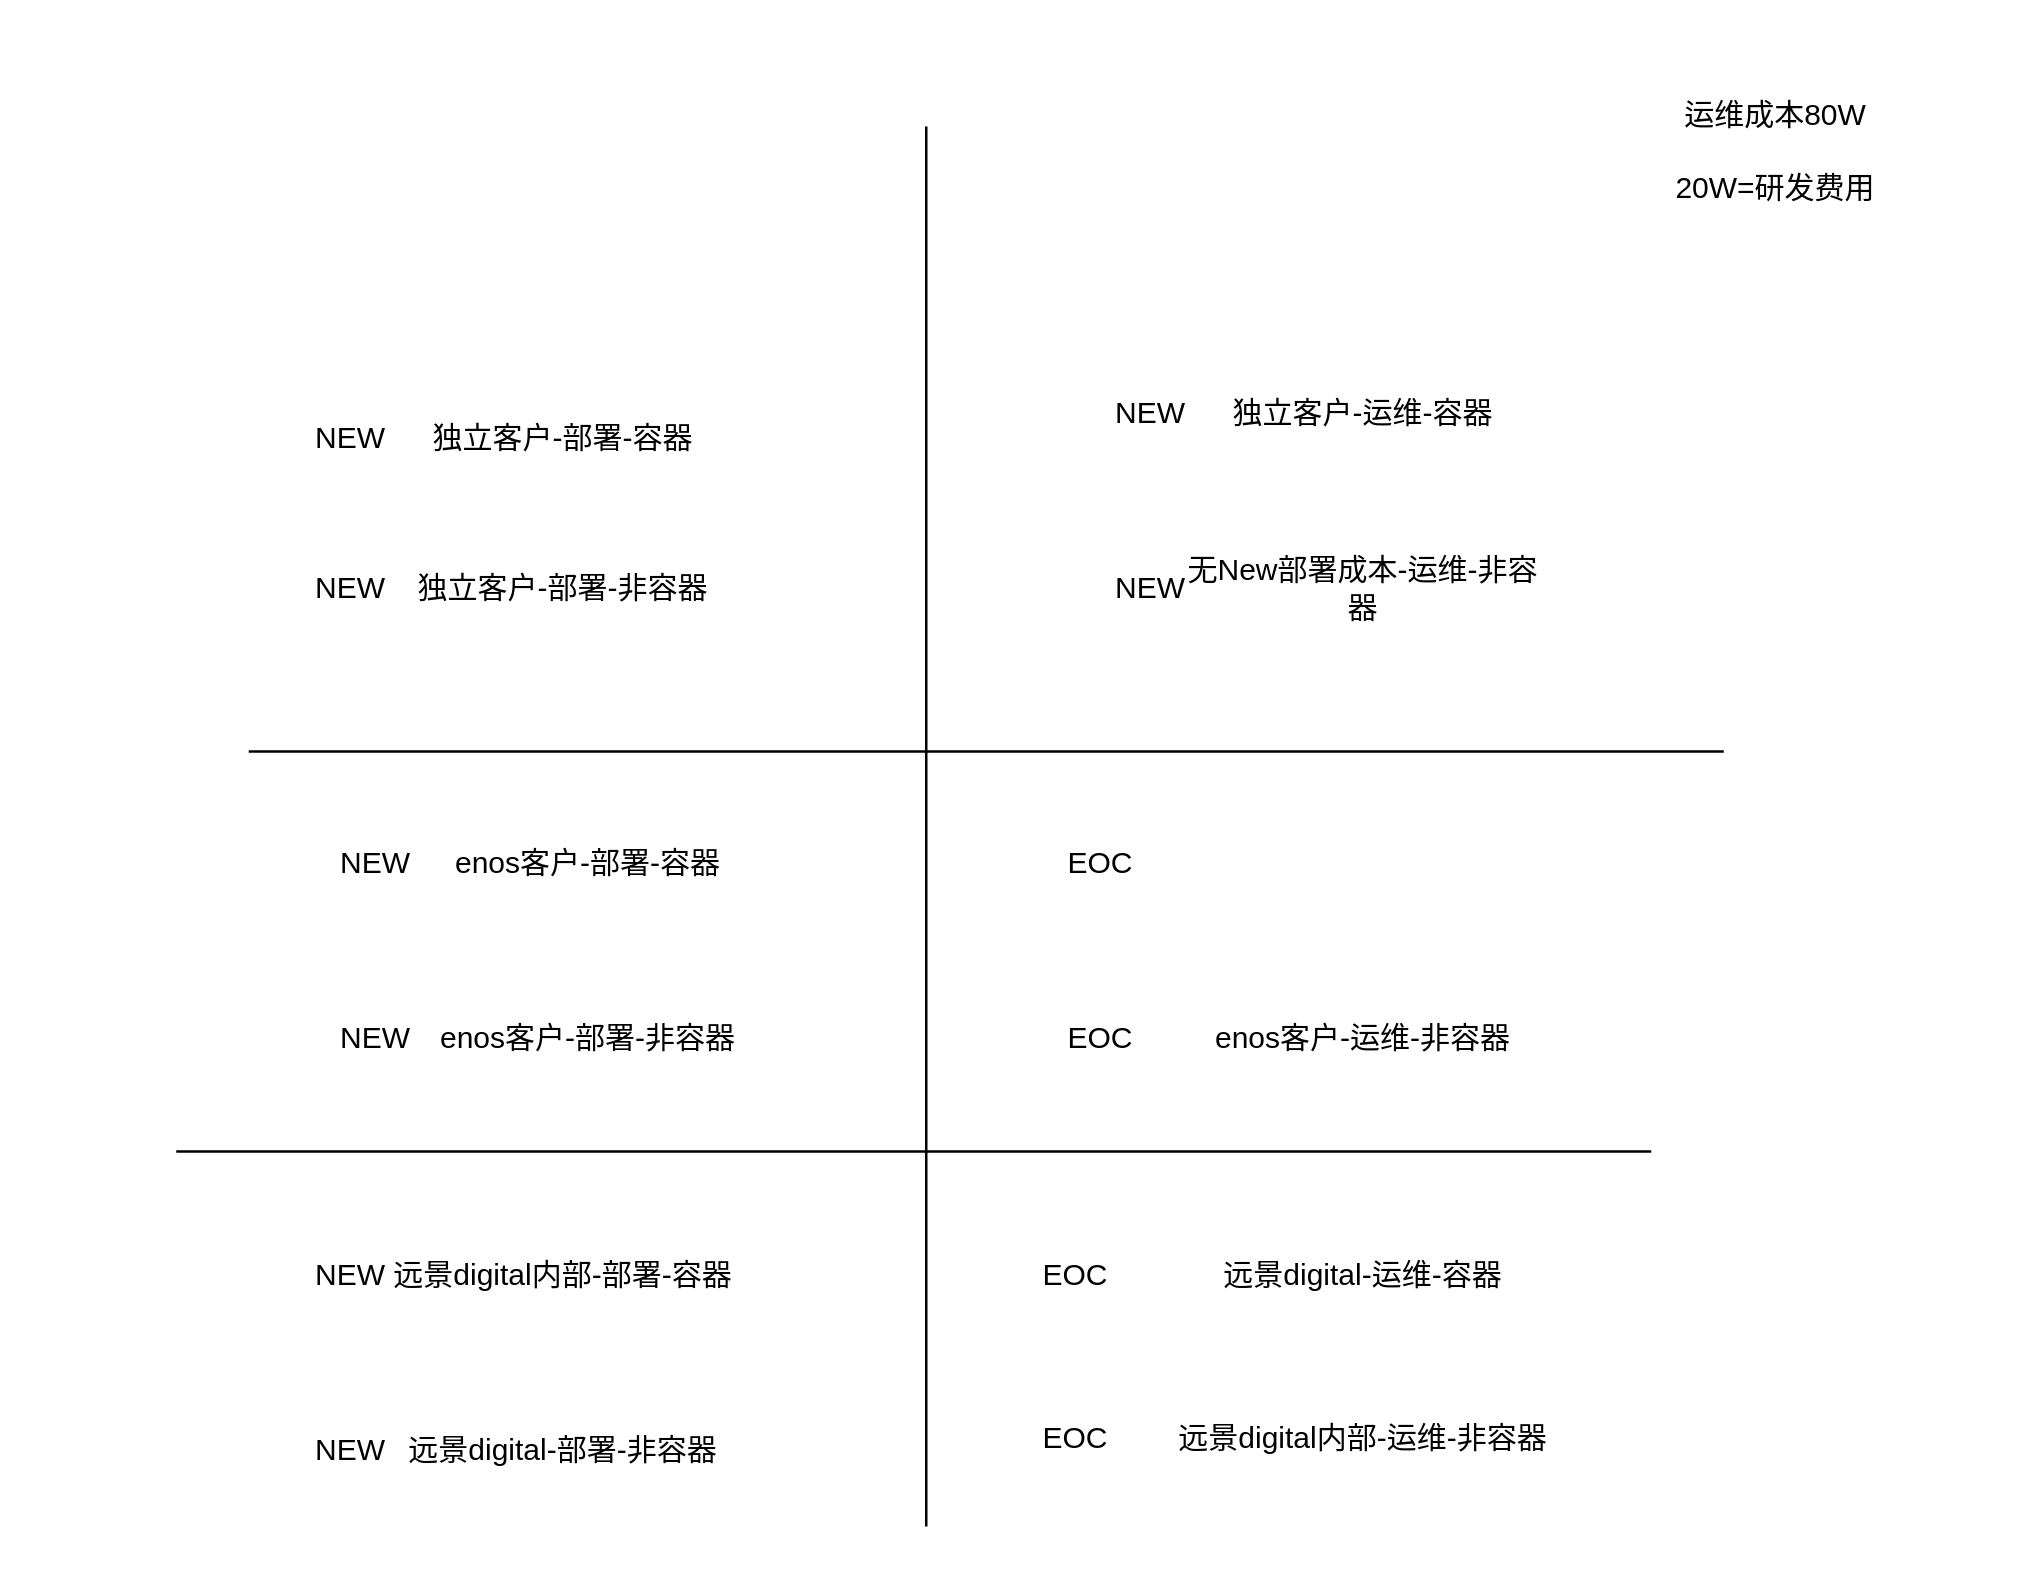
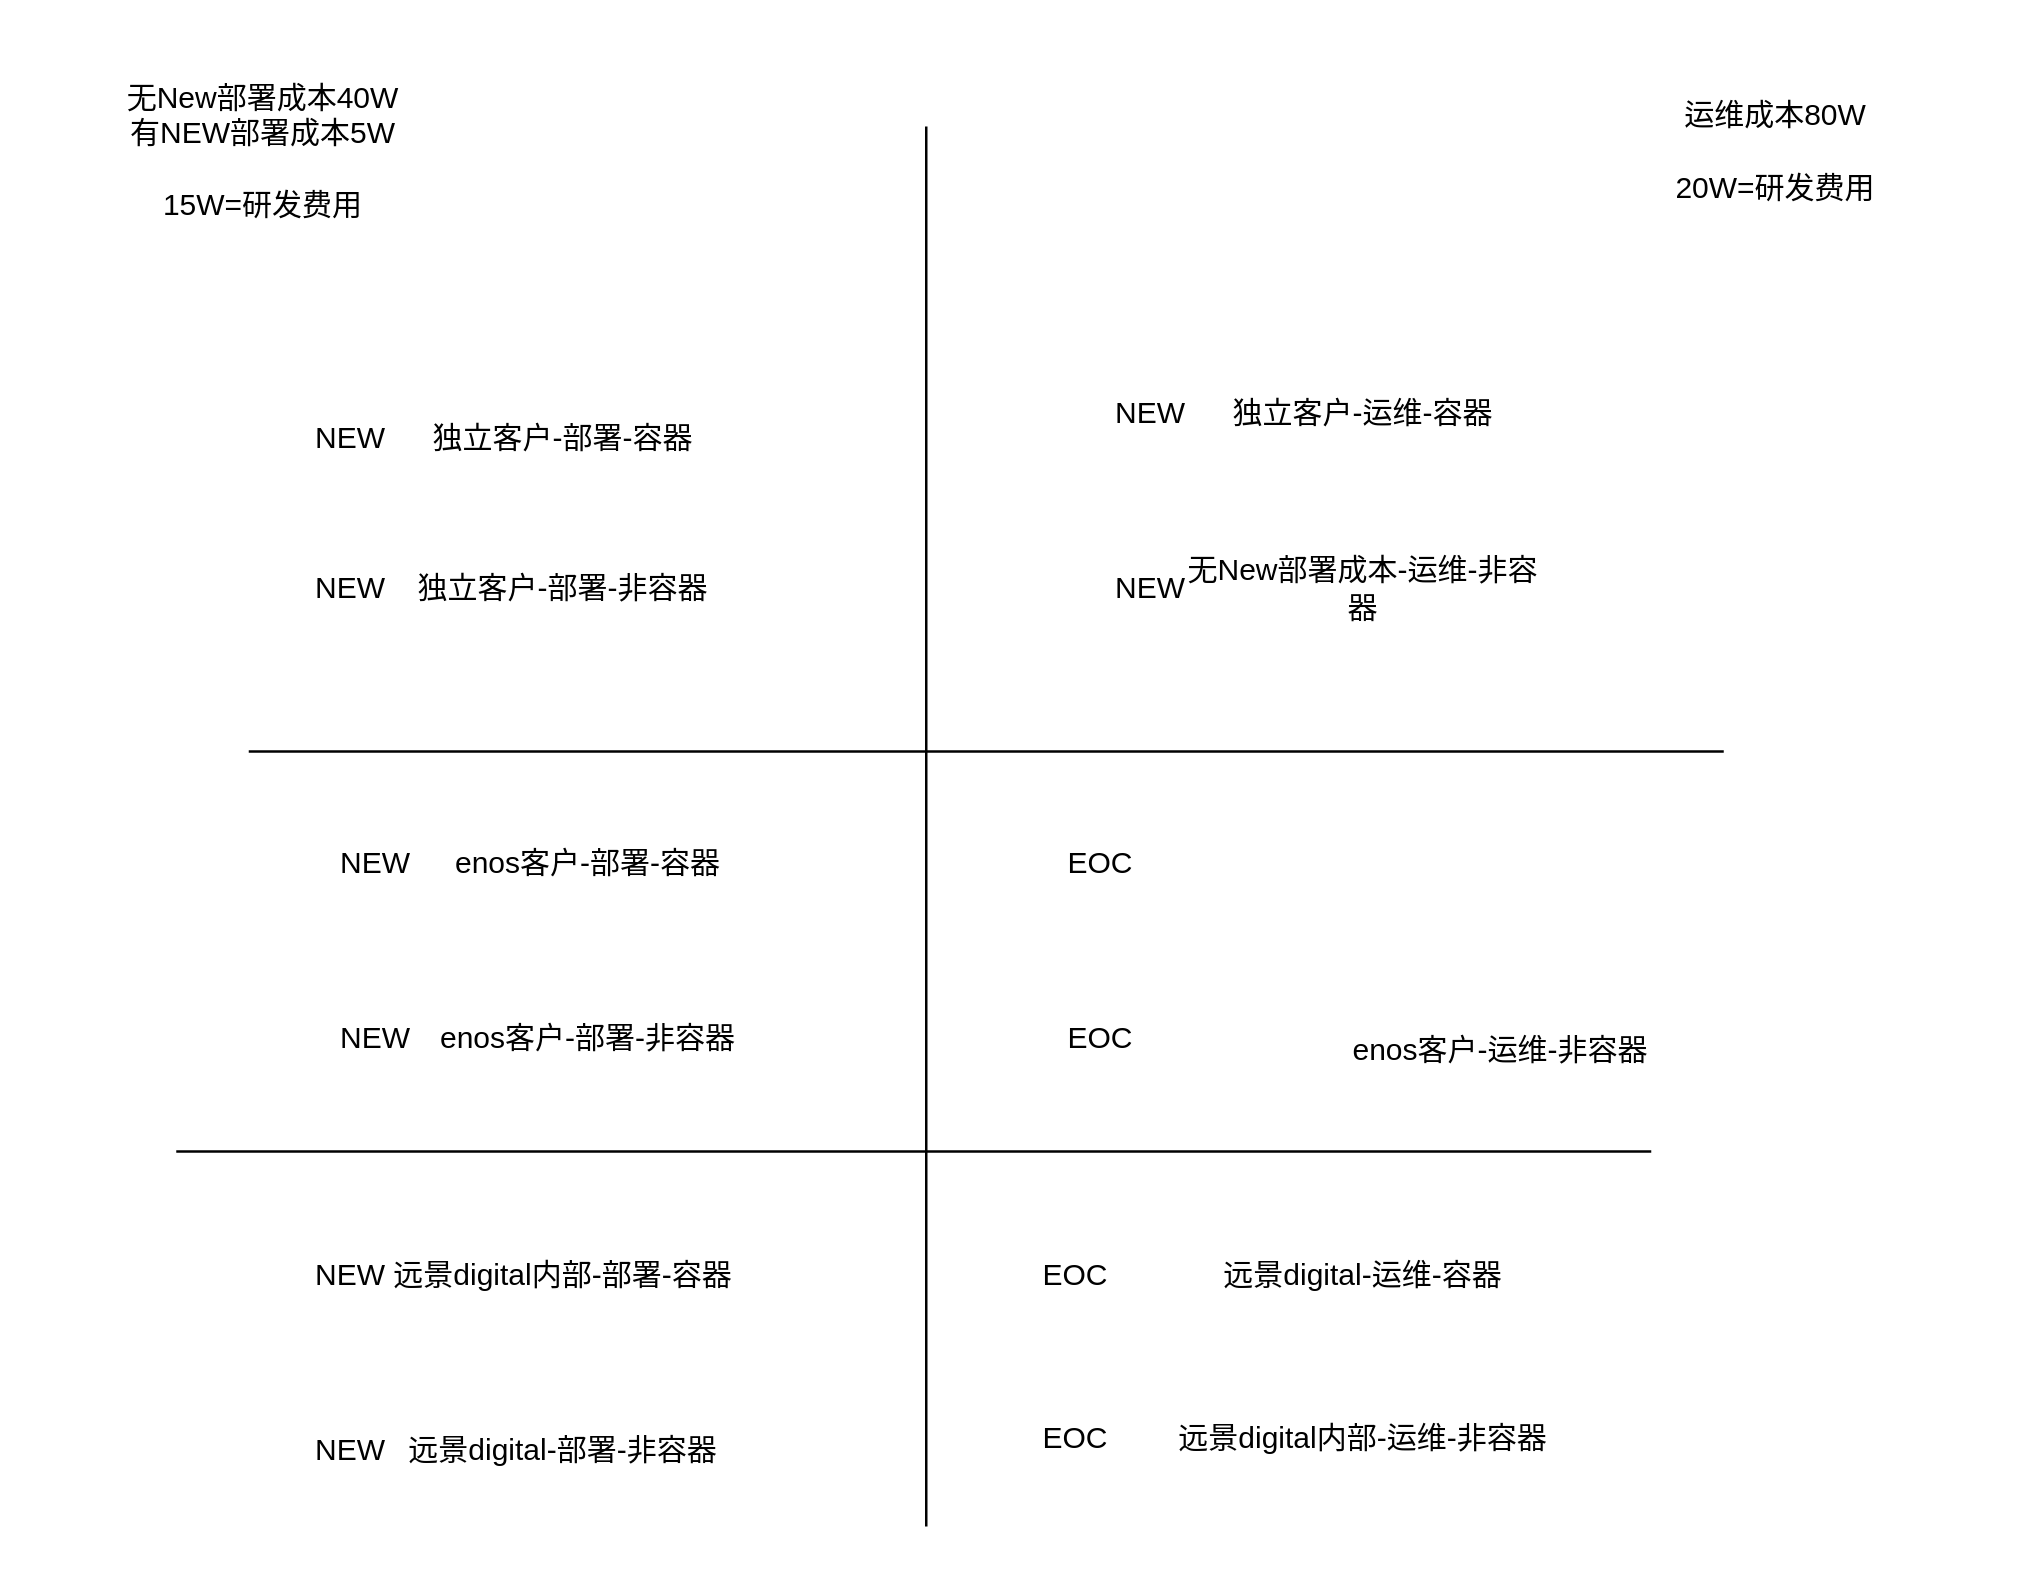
node "无New部署成本40W 有NEW部署成本5W 15W=研发费用": added
node "enos客户-运维-非容器": moved (1364, 1039) -> (1501, 1051)
